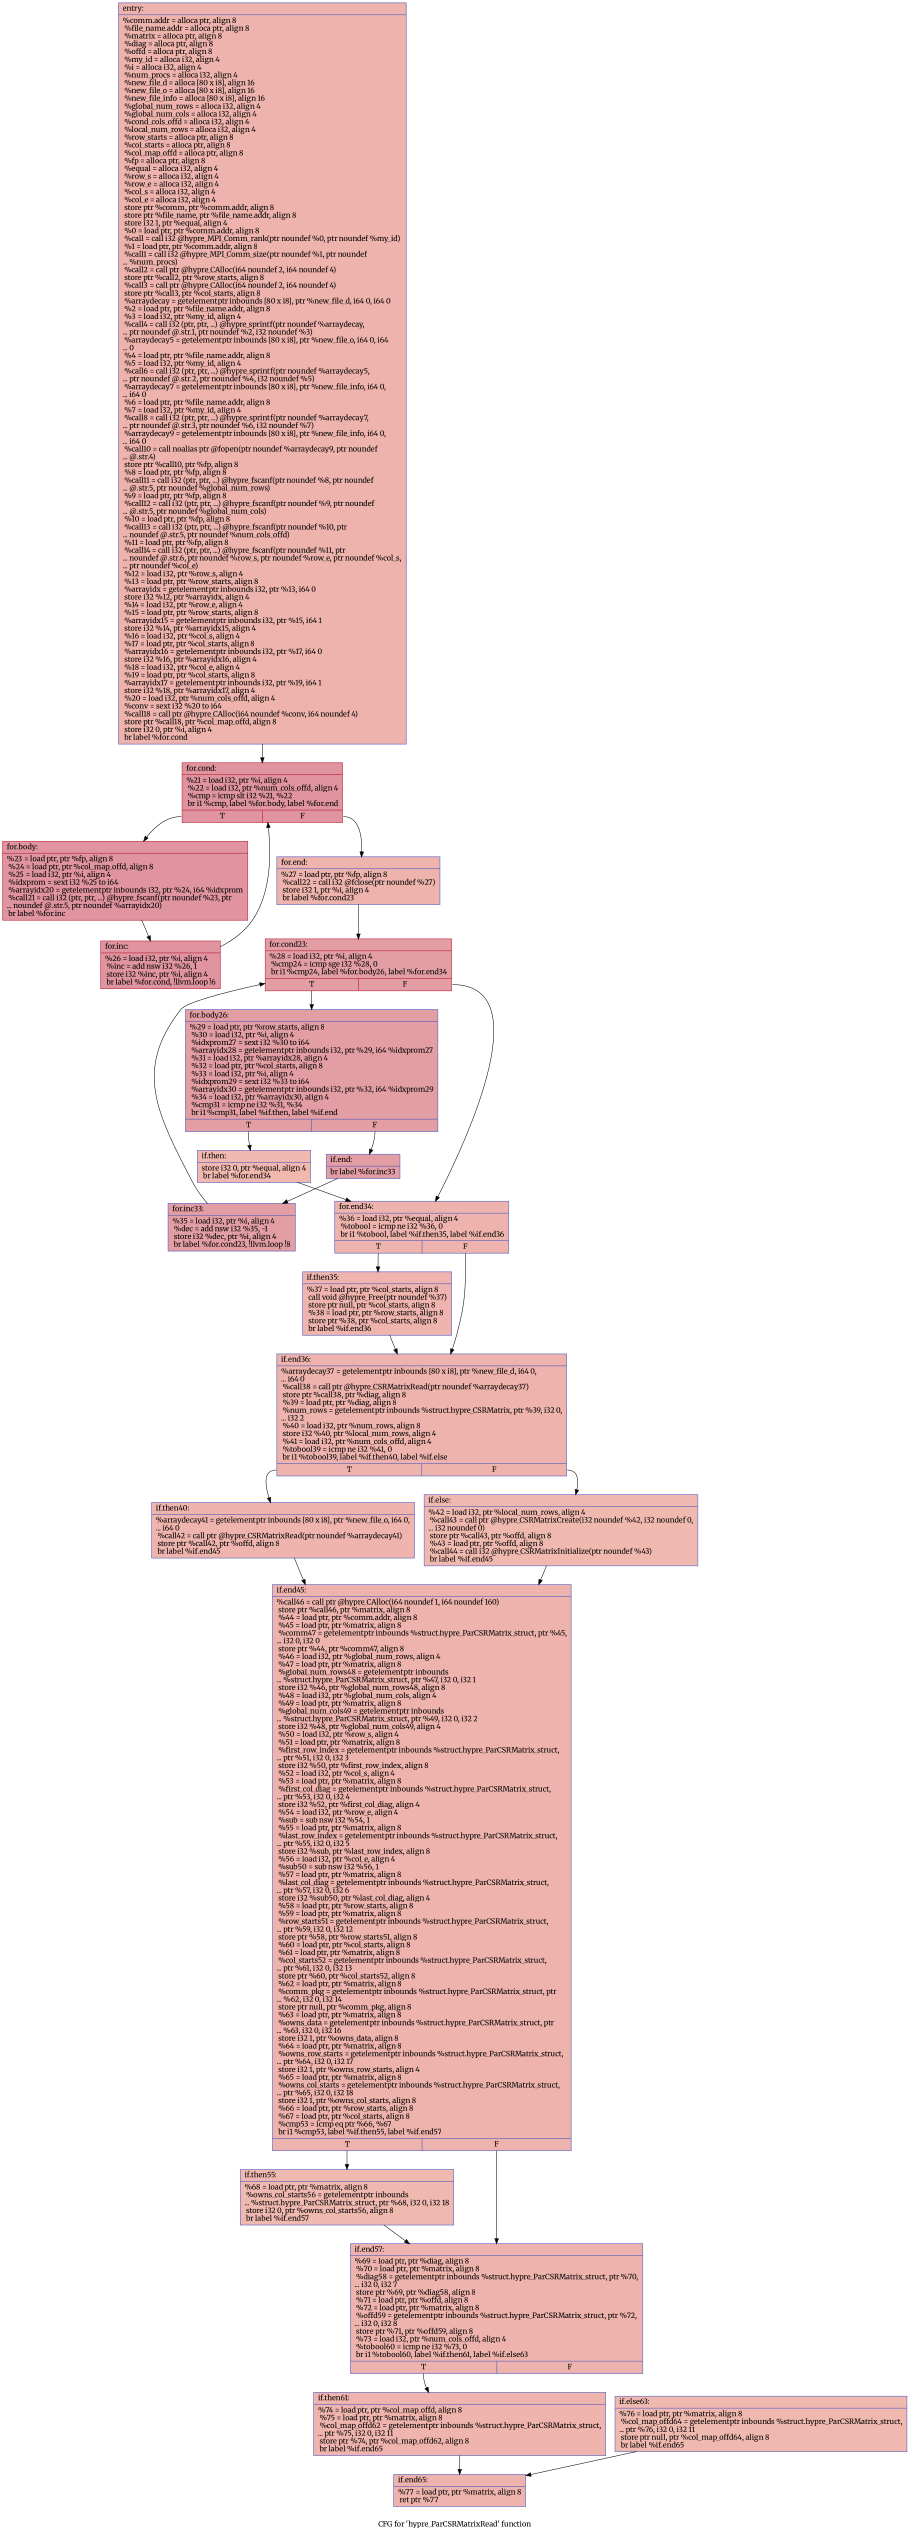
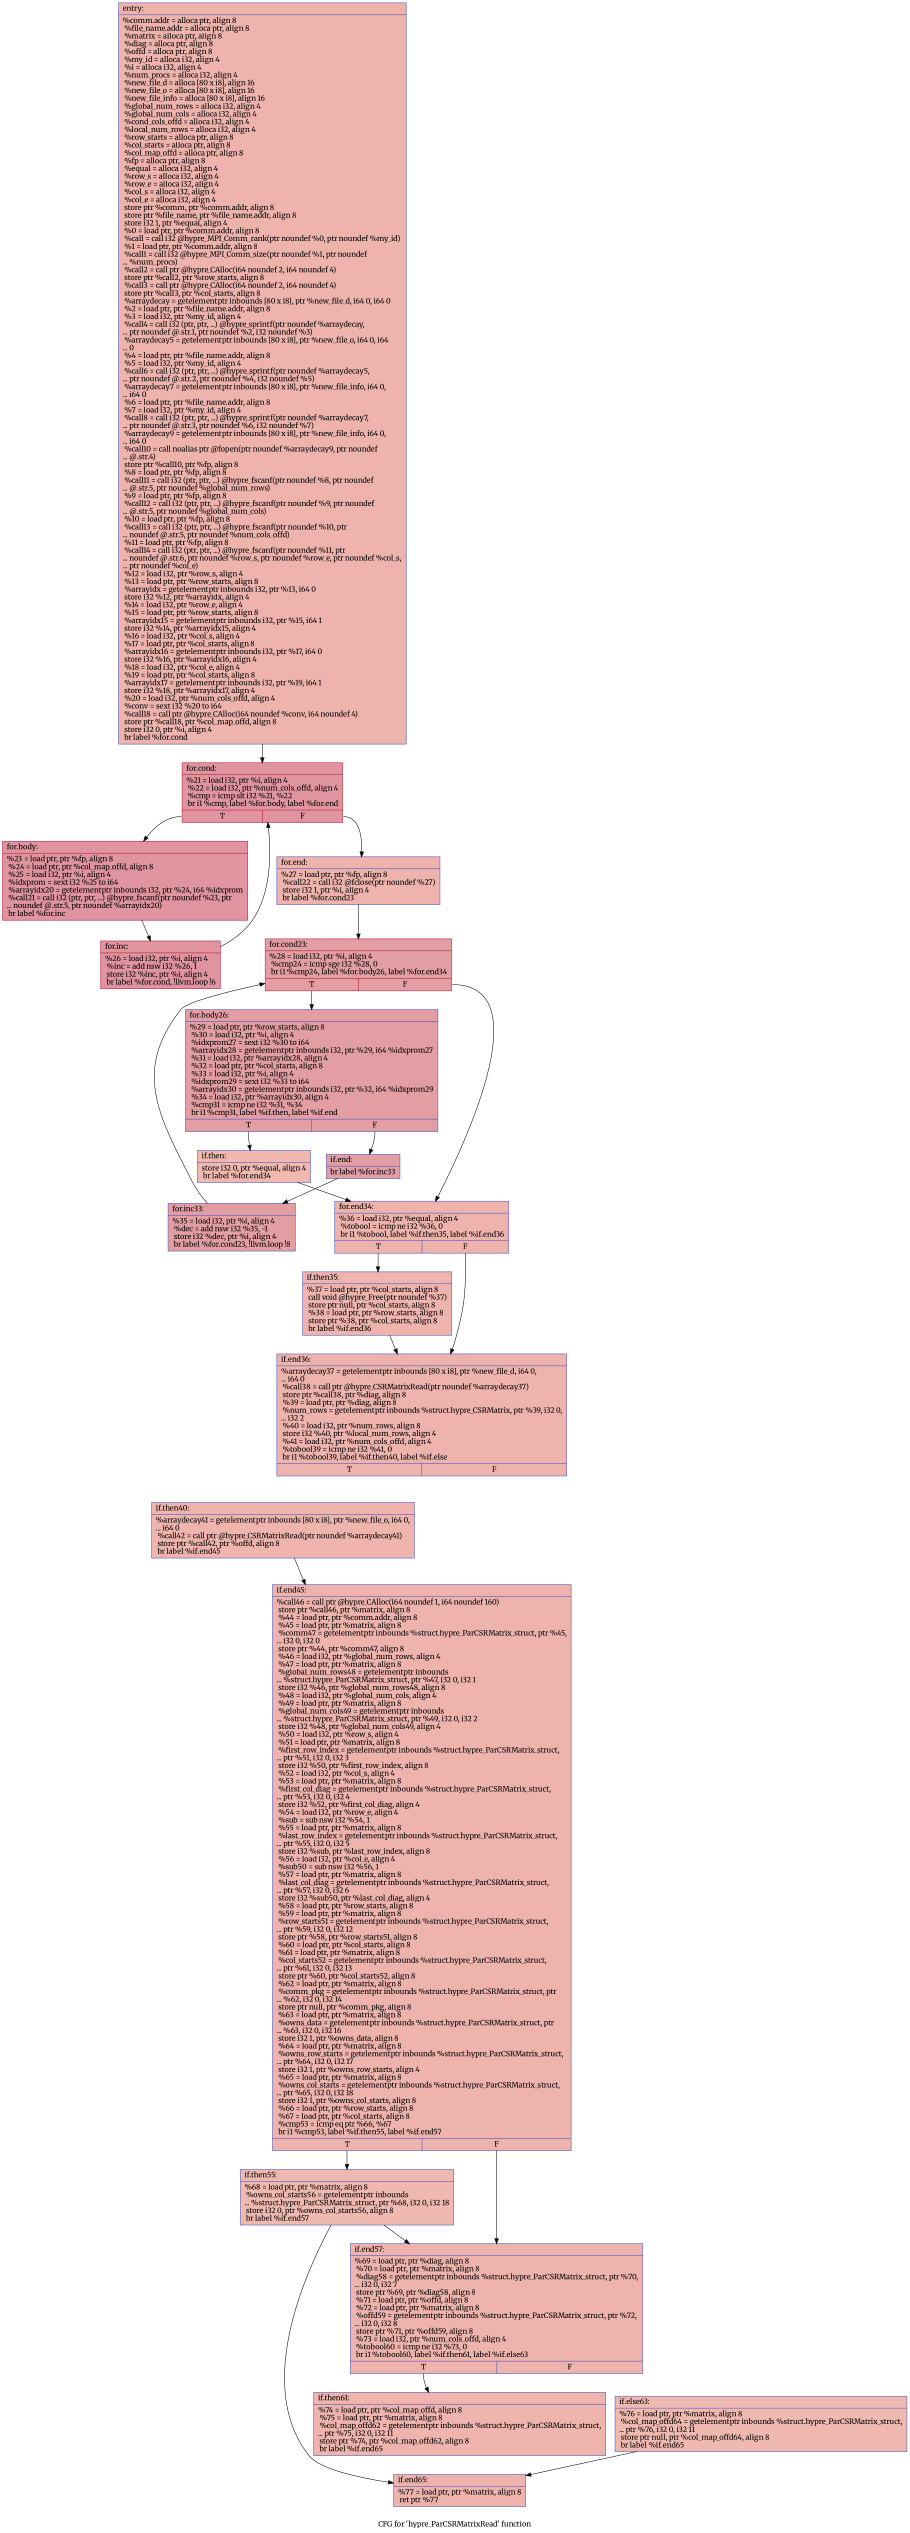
edge "if.end36:" -> "if.then40:": removed
node "if.else:": removed
edge "if.then61:" -> "if.end65:": now "if.then55:" -> "if.end65:"
